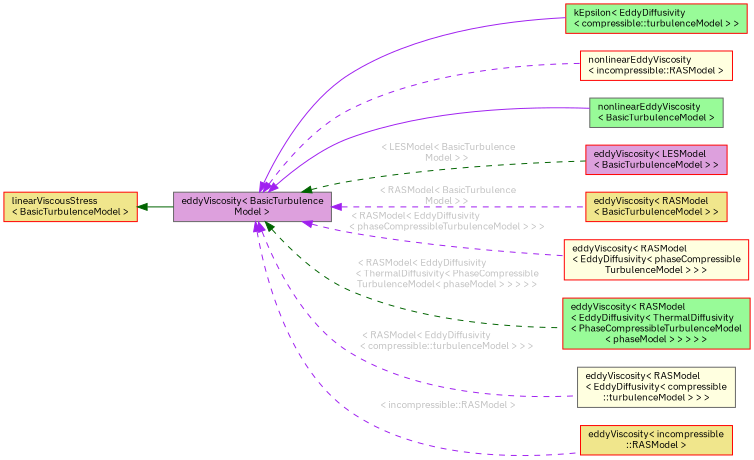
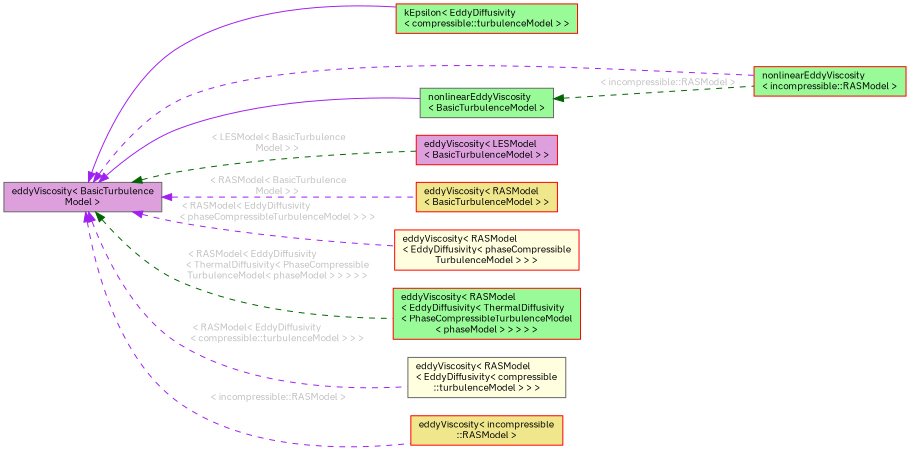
node "nonlinearEddyViscosity < incompressible::RASModel >": fillcolor lightyellow -> palegreen
edge "nonlinearEddyViscosity < incompressible::RASModel >" -> "nonlinearEddyViscosity < BasicTurbulenceModel >": added, label "< incompressible::RASModel >"
node "linearViscousStress < BasicTurbulenceModel >": removed
